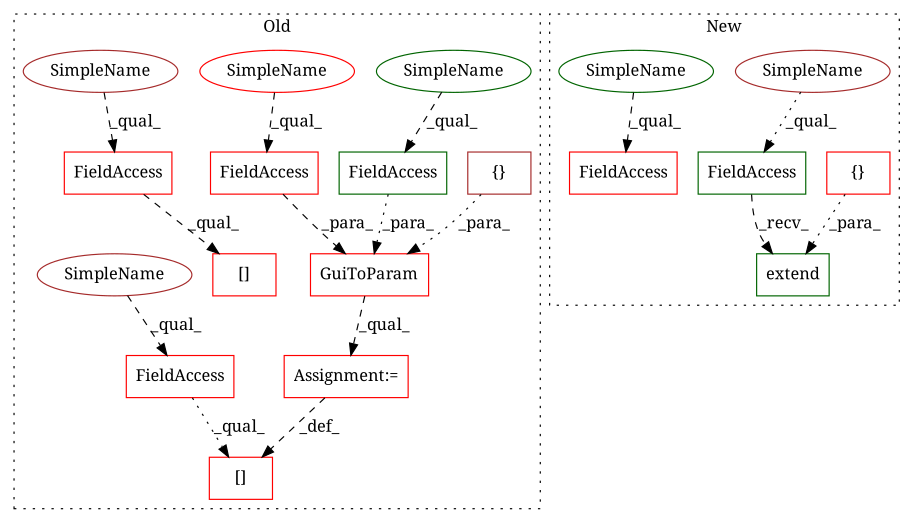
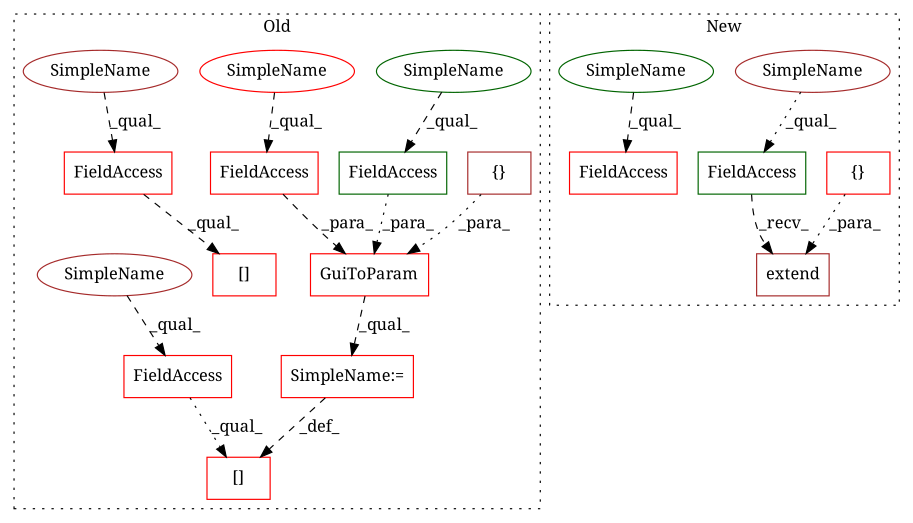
node "extend": color darkgreen -> brown
node "Assignment:=": label "Assignment:=" -> "SimpleName:="
